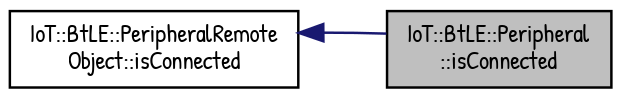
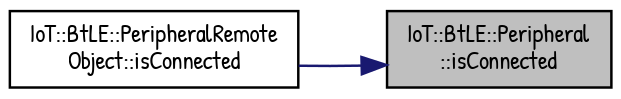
edge "IoT::BtLE::Peripheral ::isConnected" -> "IoT::BtLE::PeripheralRemote Object::isConnected": reversed
